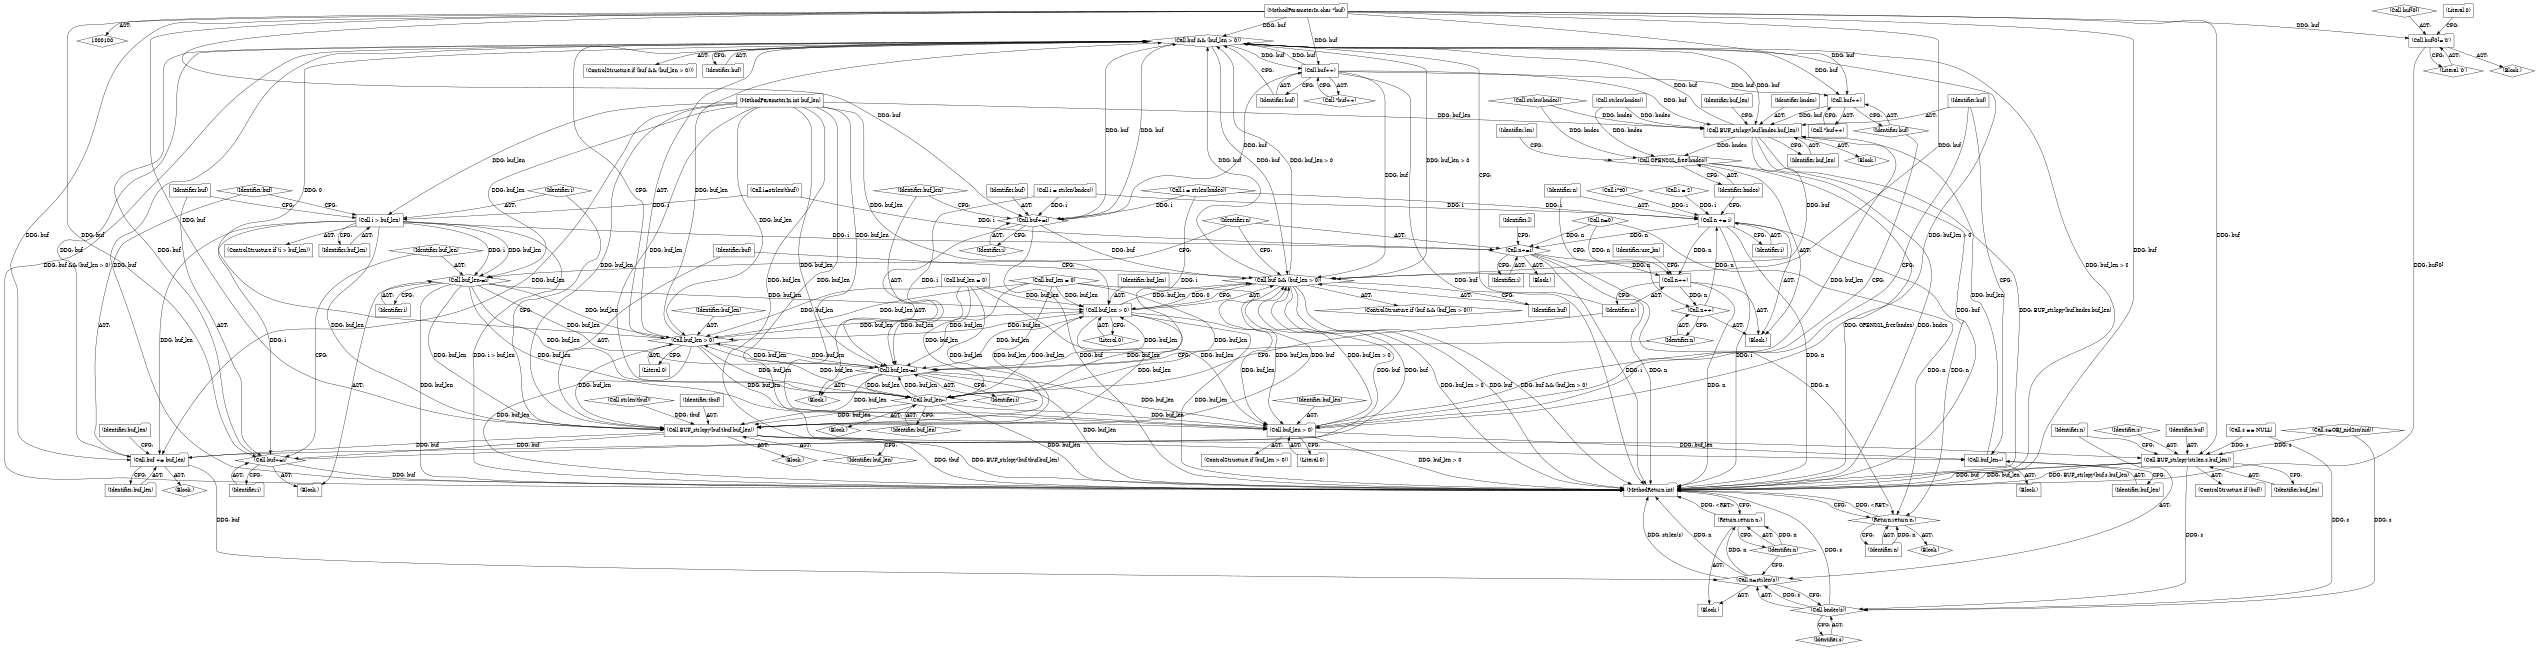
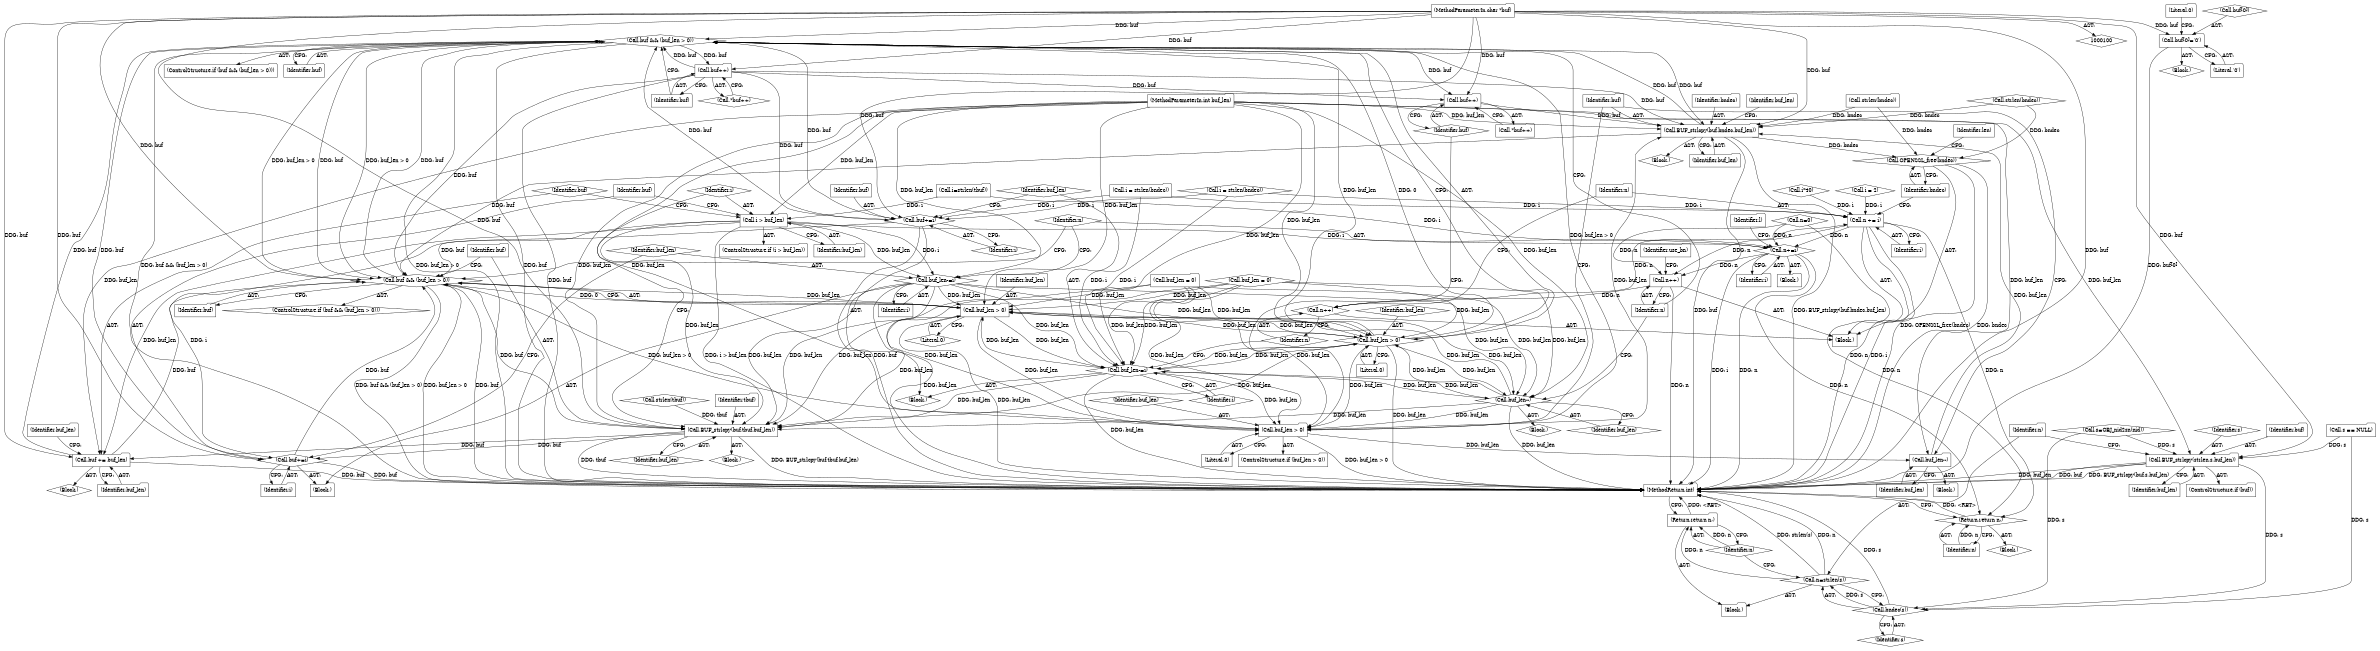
edge "(MethodParameterIn,char *buf)" -> "(Call,BUF_strlcpy(buf,bndec,buf_len))": added, label "DDG: buf"
node "(Literal,'0')": shape diamond -> folder
edge "(Call,buf += buf_len)" -> "(Call,n=strlen(s))": now "(Call,buf += buf_len)" -> "(MethodReturn,int)"
